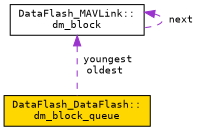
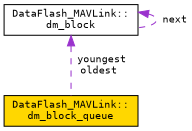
node "DataFlash_DataFlash:: dm_block_queue": label "DataFlash_DataFlash:: dm_block_queue" -> "DataFlash_MAVLink:: dm_block_queue"
